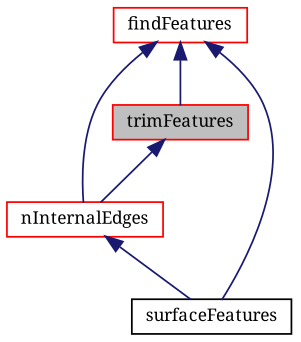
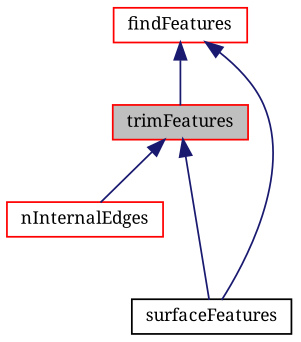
edge "nInternalEdges" -> "findFeatures": removed
edge "surfaceFeatures" -> "nInternalEdges": now "surfaceFeatures" -> "trimFeatures"
